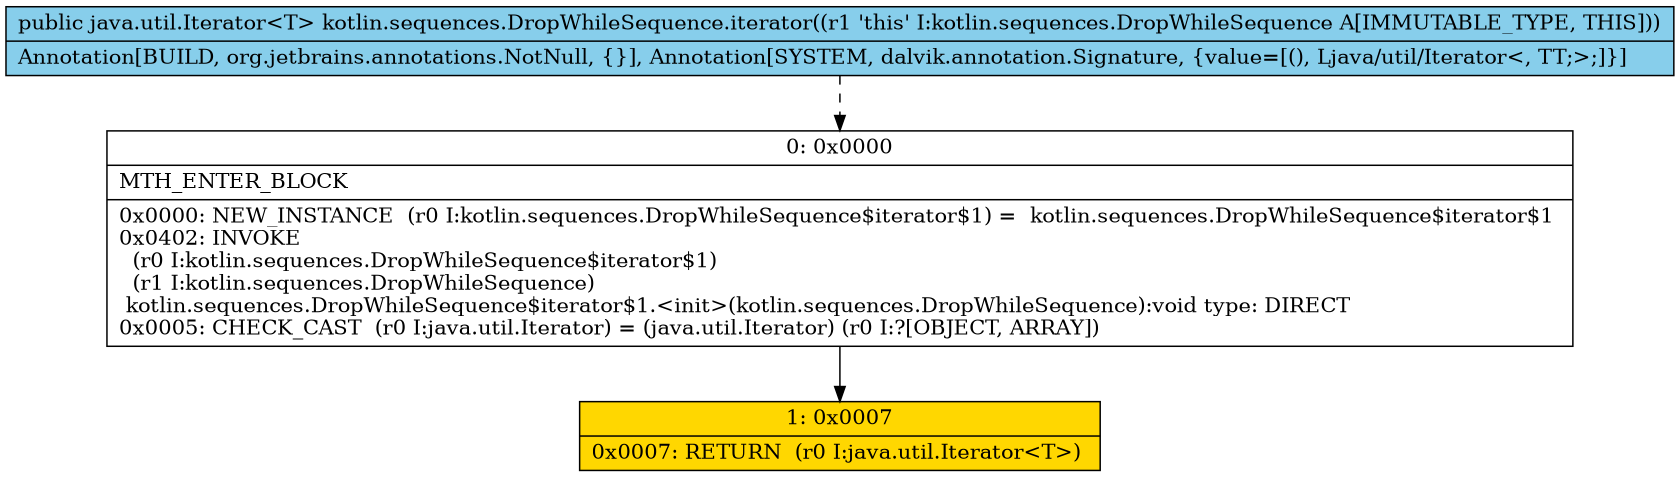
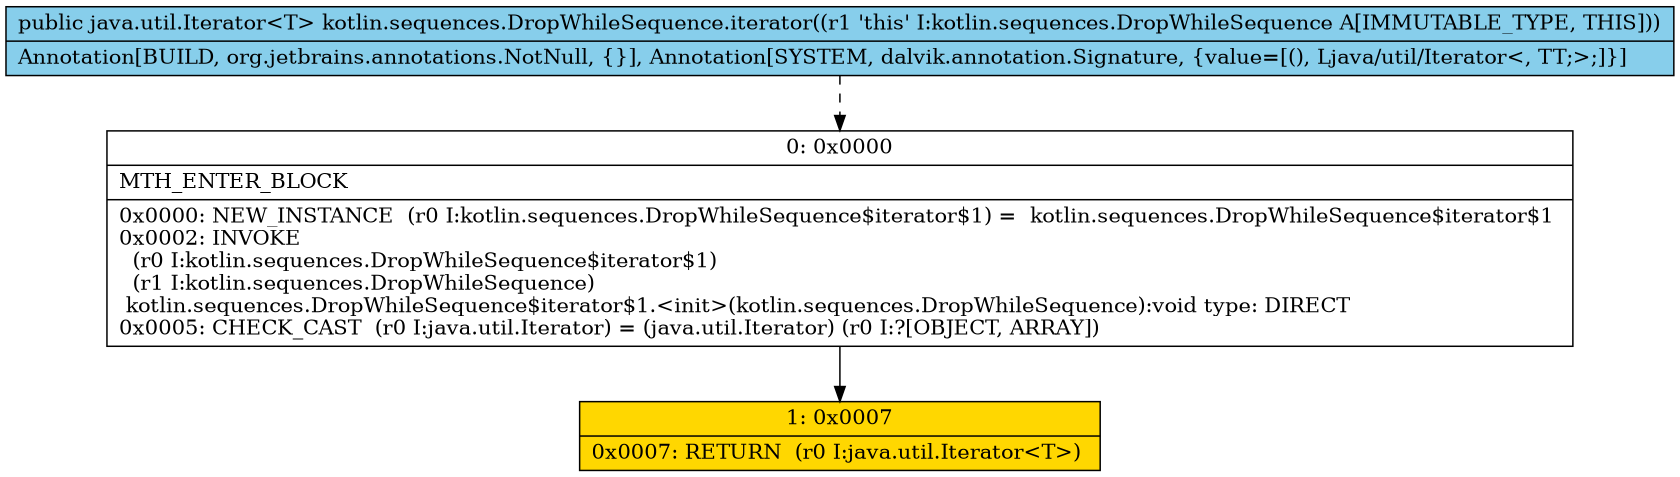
node "0: 0x0000": text "0x0402: INVOKE" -> "0x0002: INVOKE"
